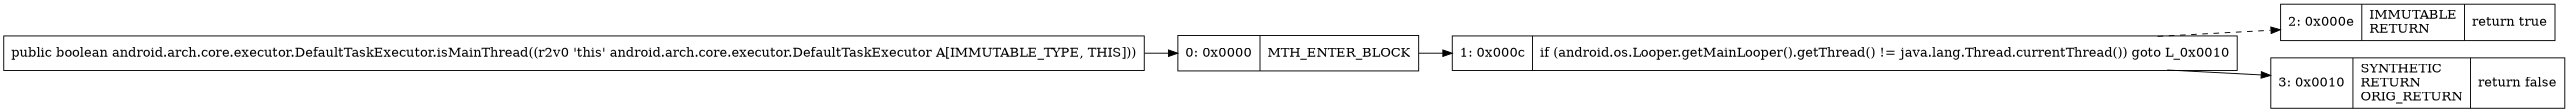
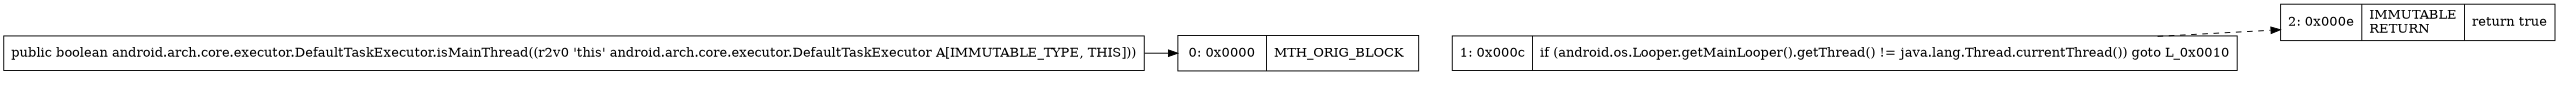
node "0: 0x0000": text "MTH_ENTER_BLOCK" -> "MTH_ORIG_BLOCK"
edge "0: 0x0000" -> "1: 0x000c": removed
node "3: 0x0010": removed
